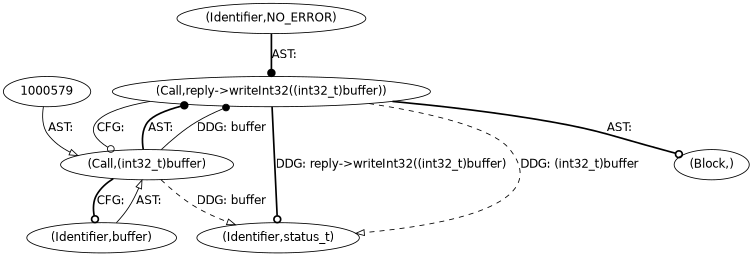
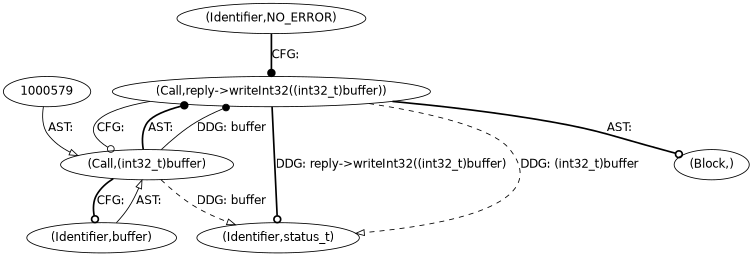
edge "(Identifier,NO_ERROR)" -> "(Call,reply->writeInt32((int32_t)buffer))": label "AST: " -> "CFG: "
